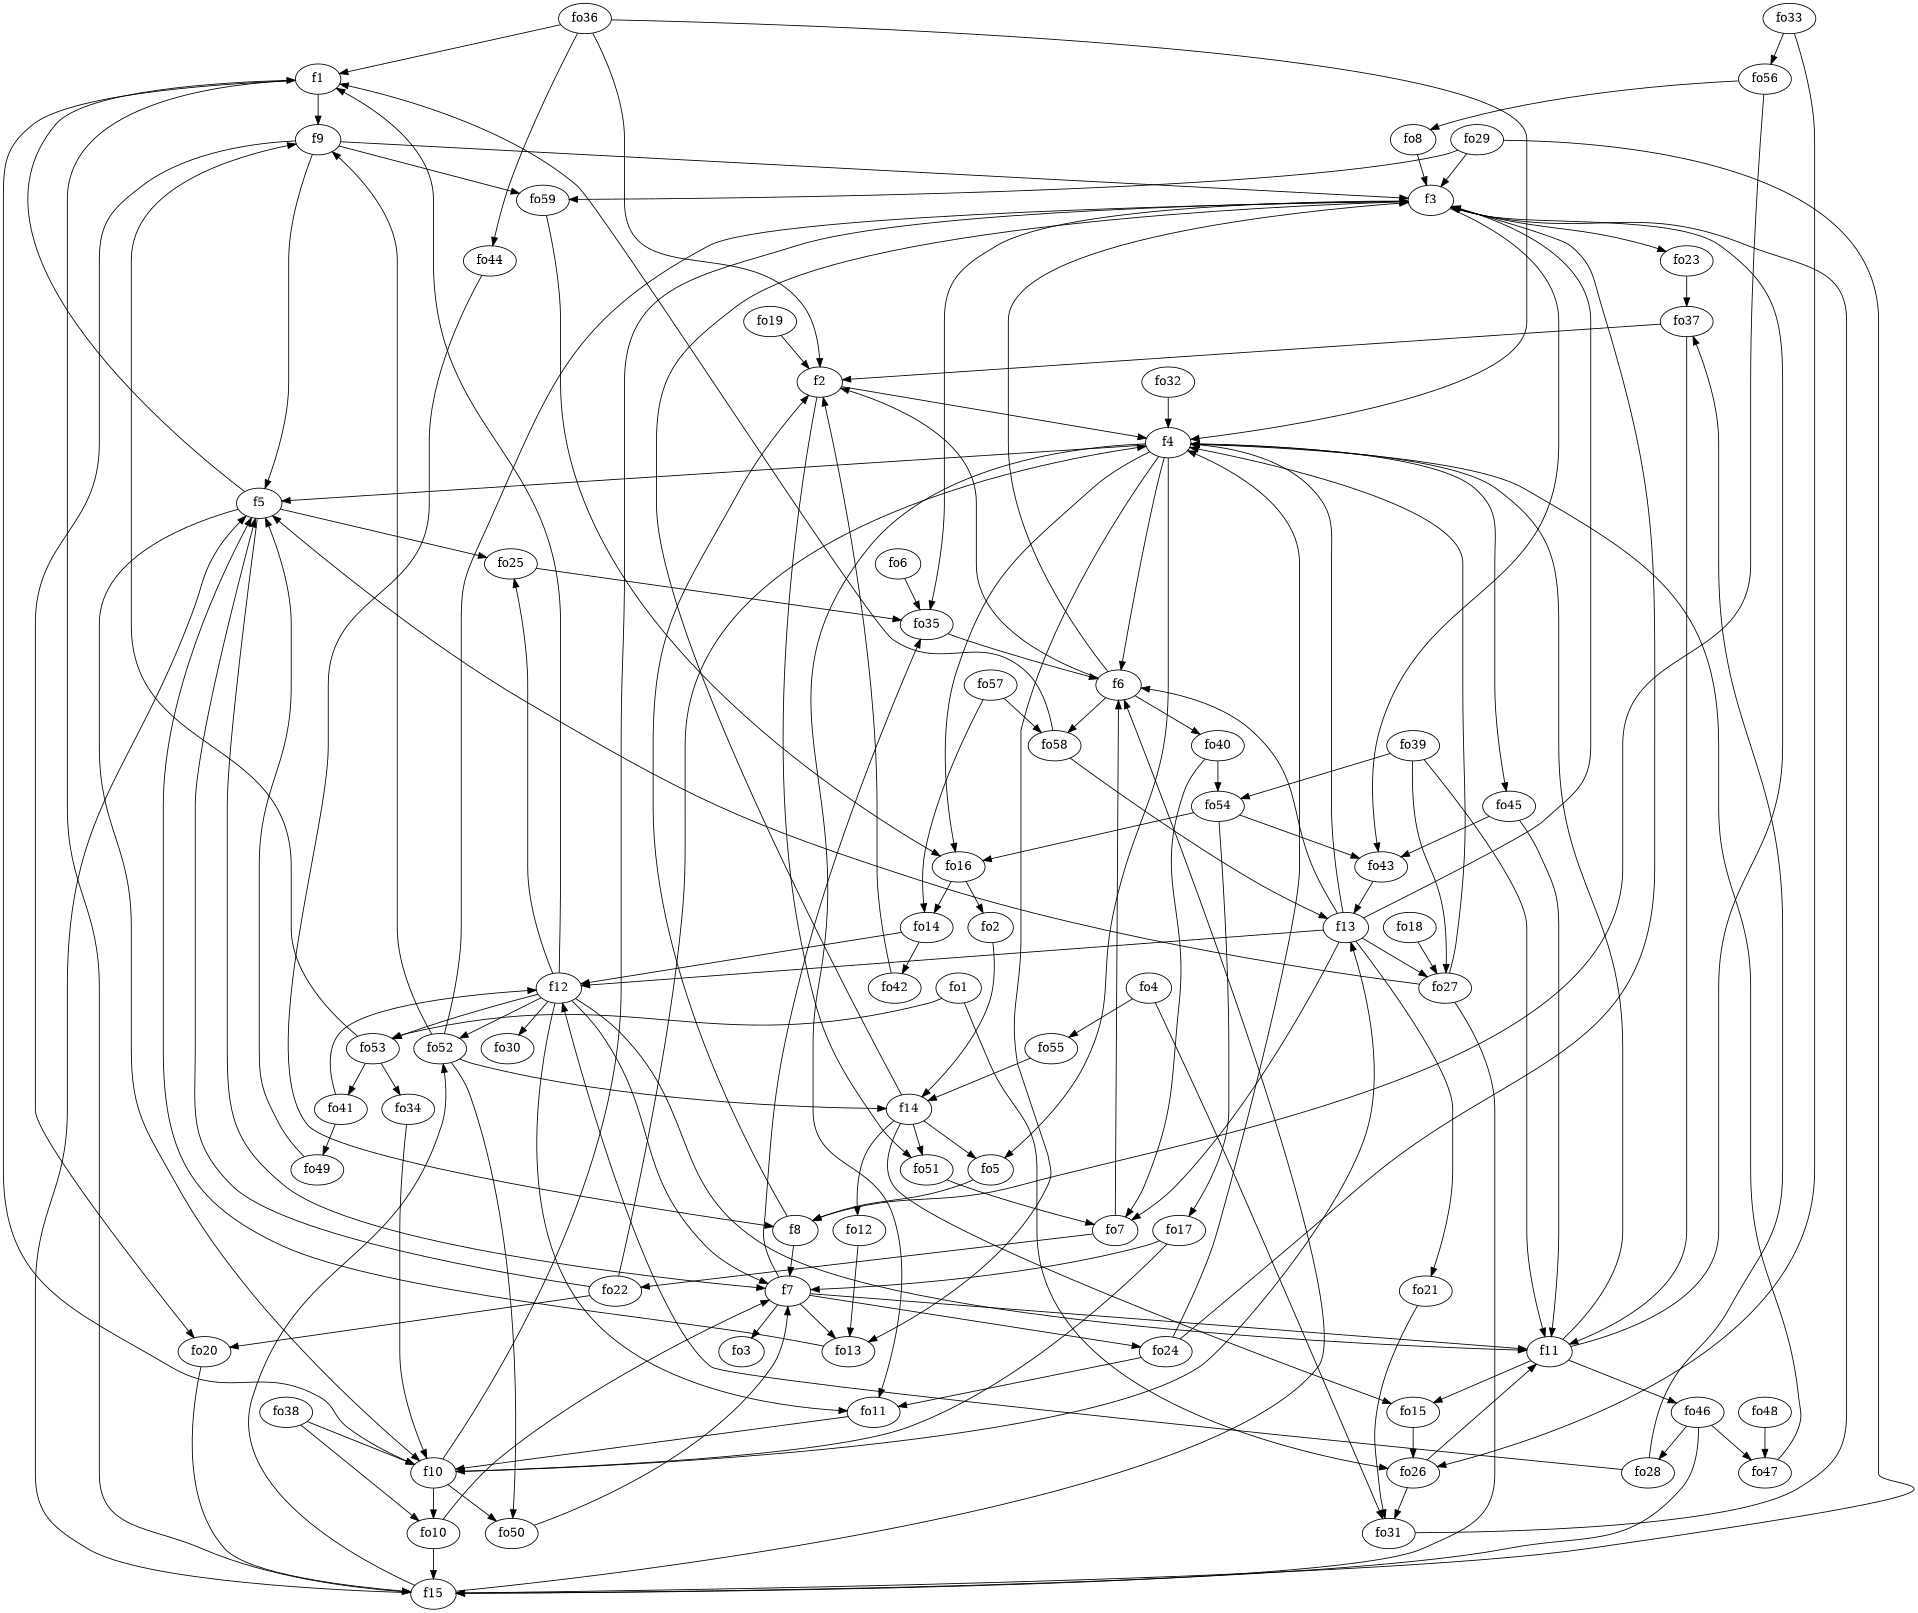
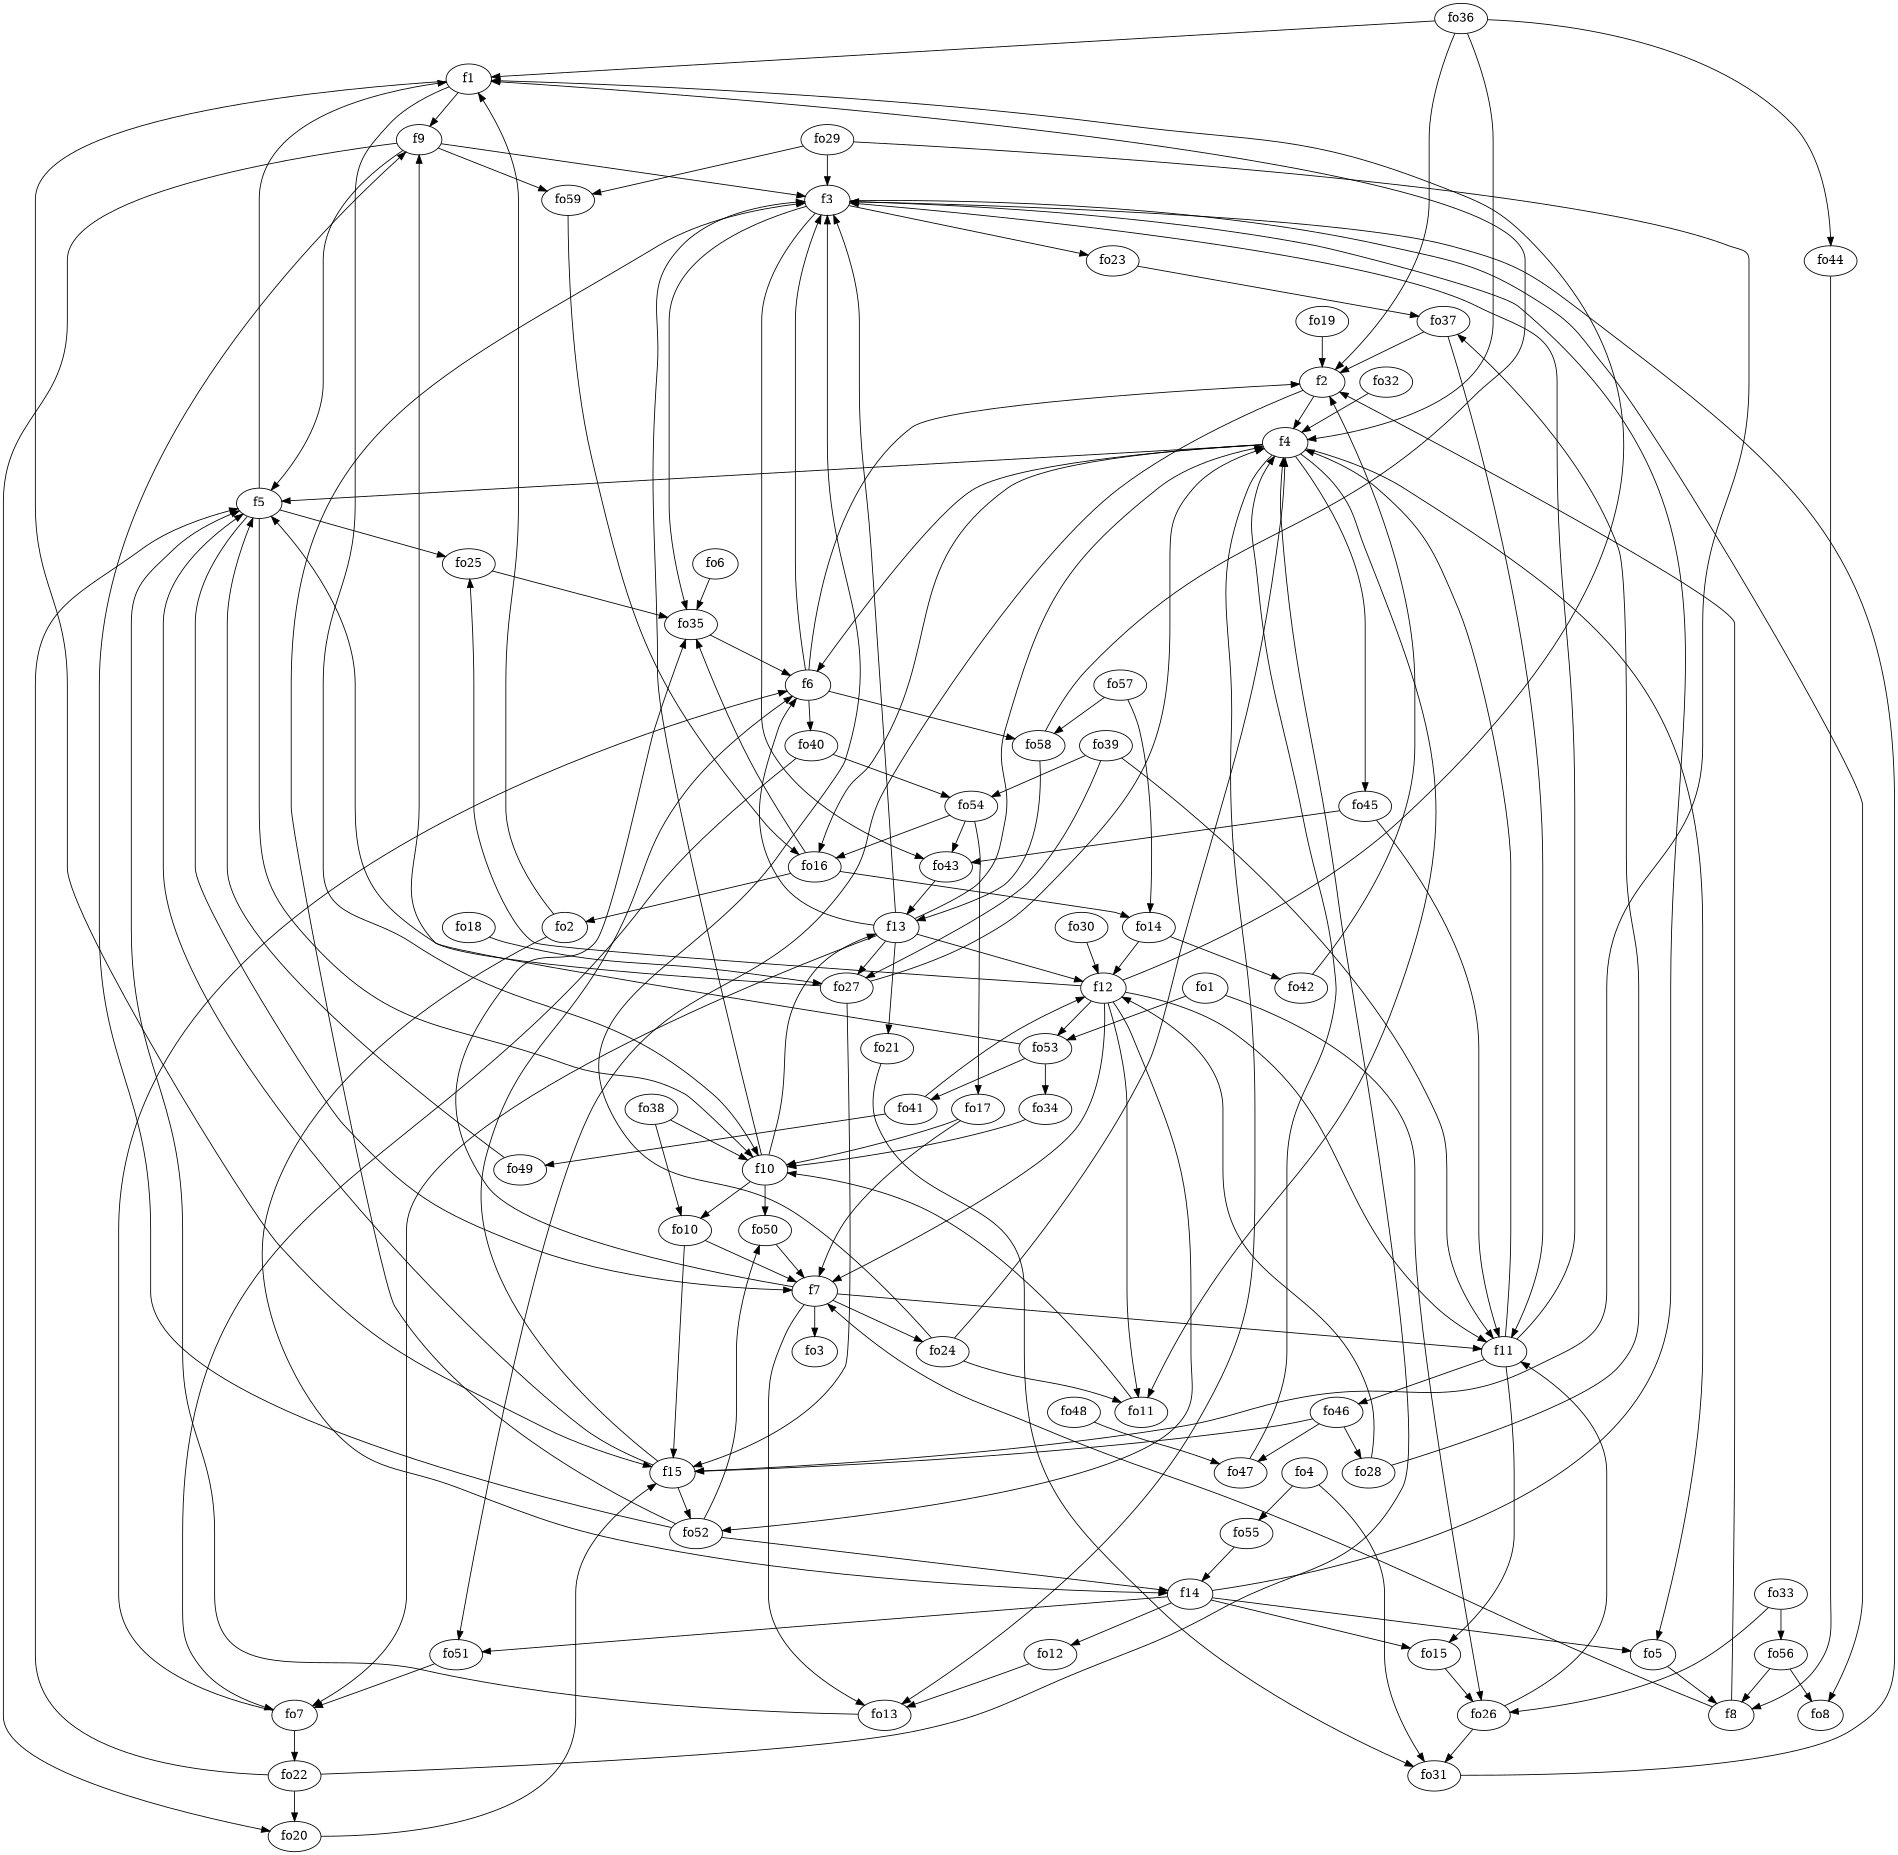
edge "fo8" -> "f3": reversed
edge "fo2" -> "f1": added
edge "fo16" -> "fo35": added
edge "f12" -> "fo30": reversed
